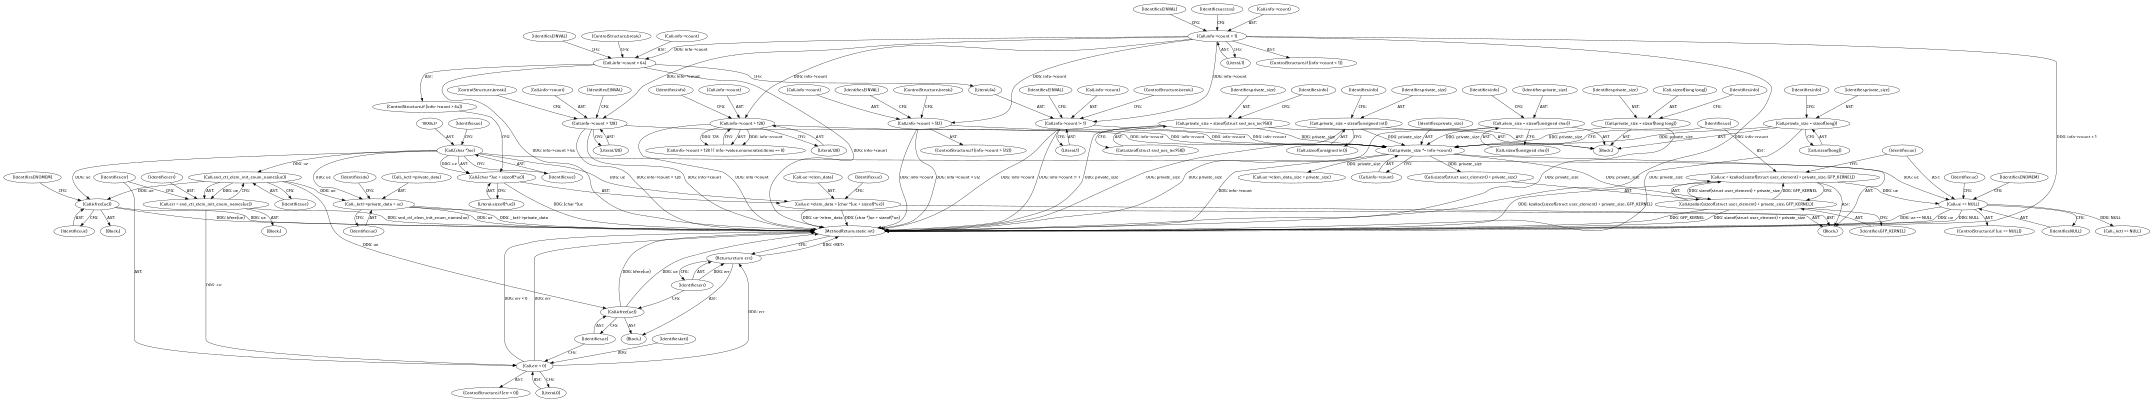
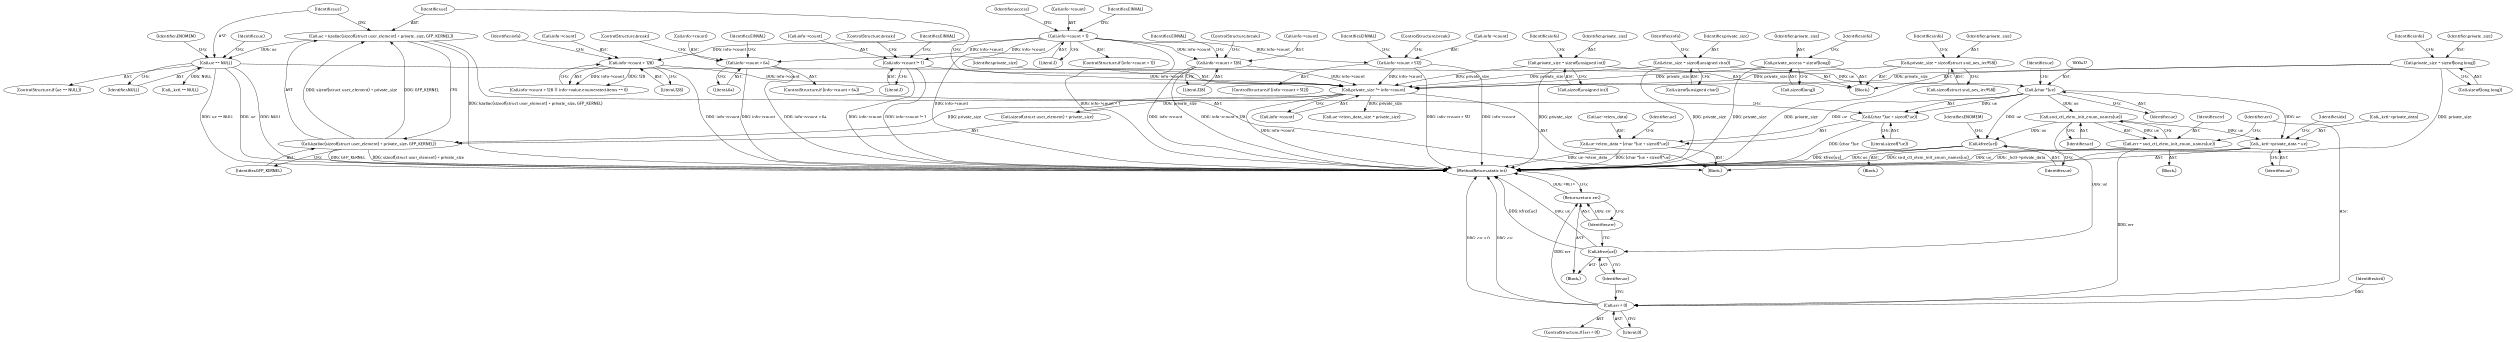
edge "(Call,private_size = sizeof(long long))" -> "(Call,sizeof(long long))": added, label "CFG:"
edge "(Literal,64)" -> "(Call,info->count != 1)": now "(Literal,64)" -> "(Call,info->count > 64)"
node "(Call,private_size = sizeof(long))": label "(Call,private_size = sizeof(long))" -> "(Call,private_access = sizeof(long))"
edge "(Call,(char *)ue)" -> "(Call,ue == NULL)": reversed
